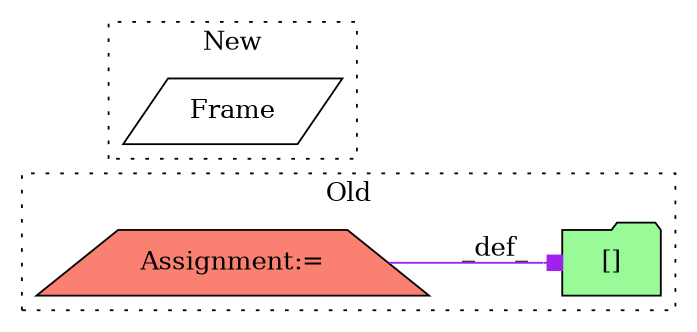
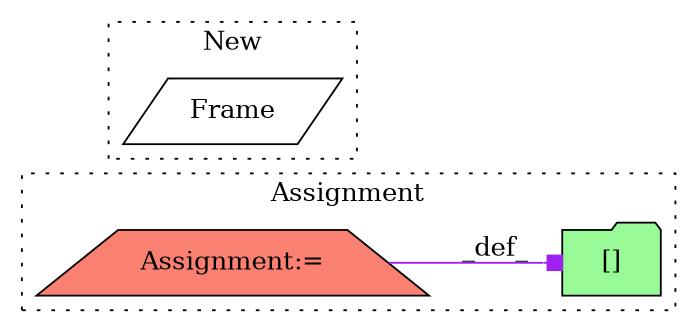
cluster "Old": label "Old" -> "Assignment"
